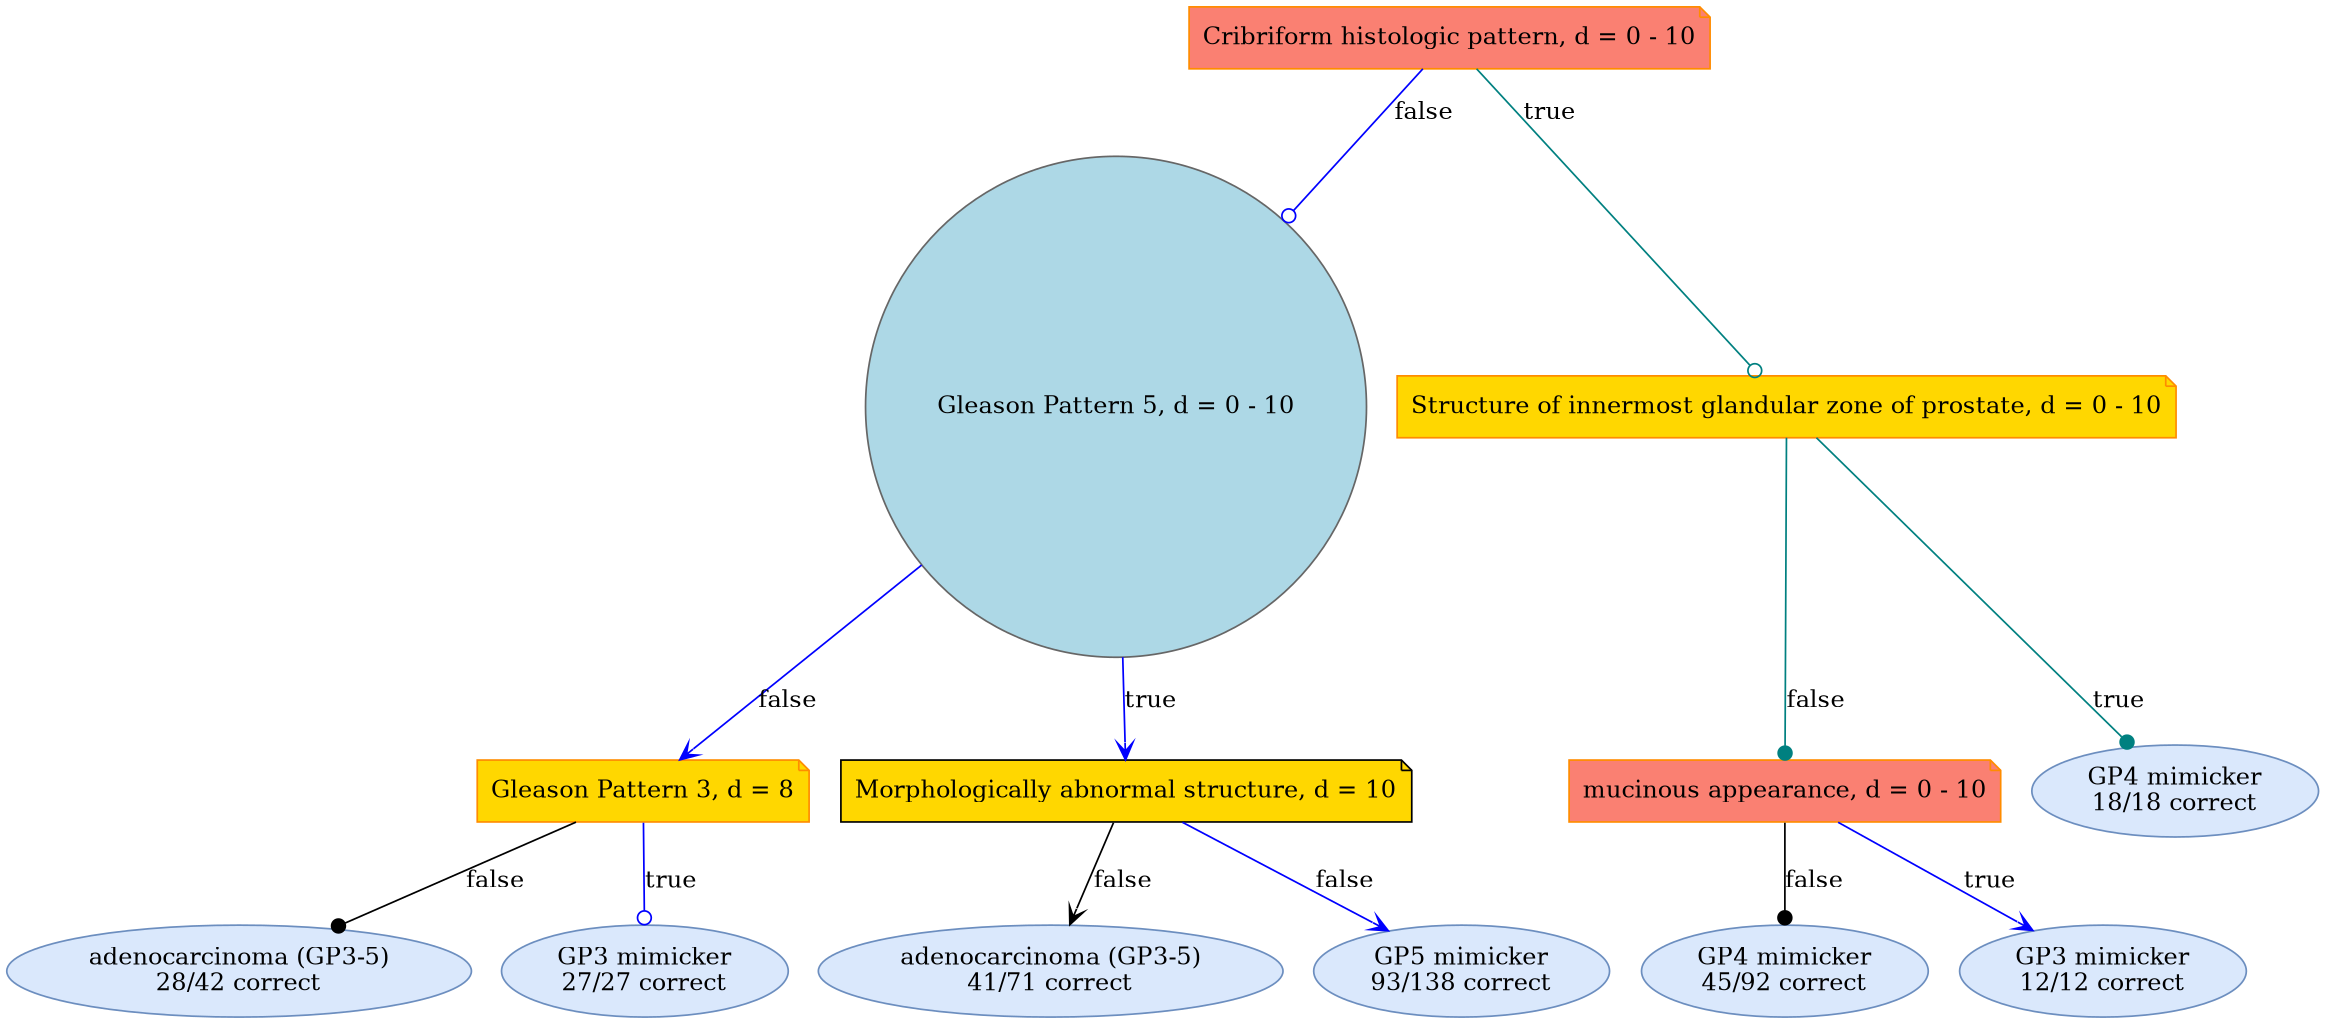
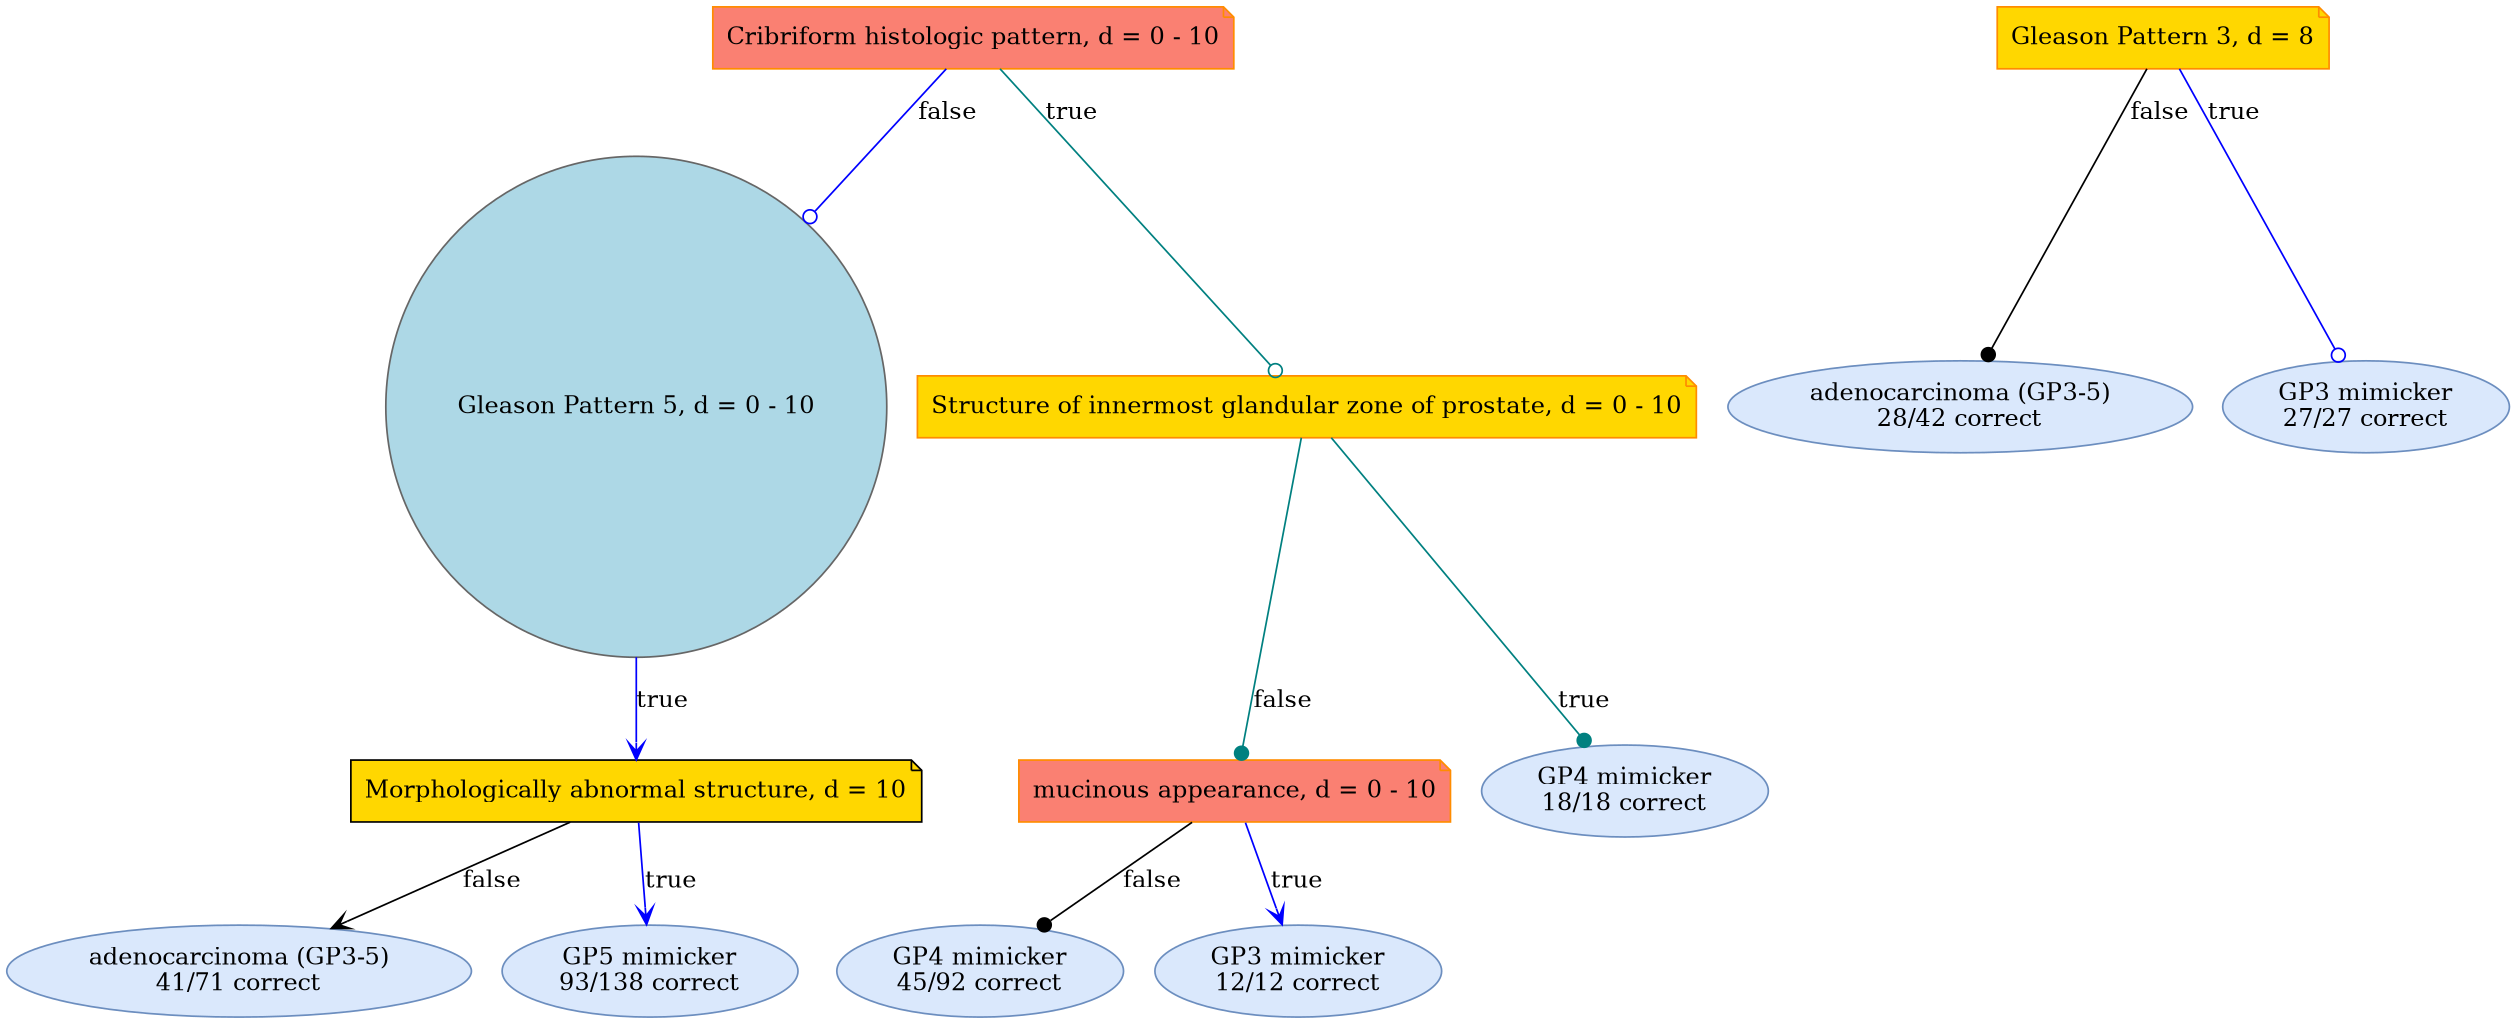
edge "Gleason Pattern 5, d = 0 - 10" -> "Gleason Pattern 3, d = 8": removed, label "false"
edge "Morphologically abnormal structure, d = 10" -> "GP5 mimicker": label "false" -> "true"
